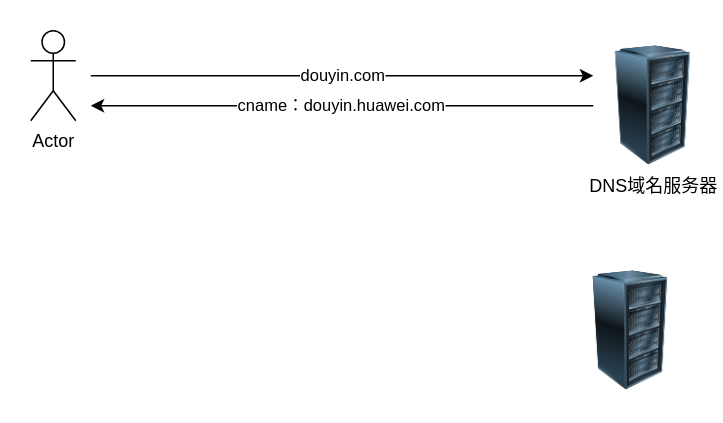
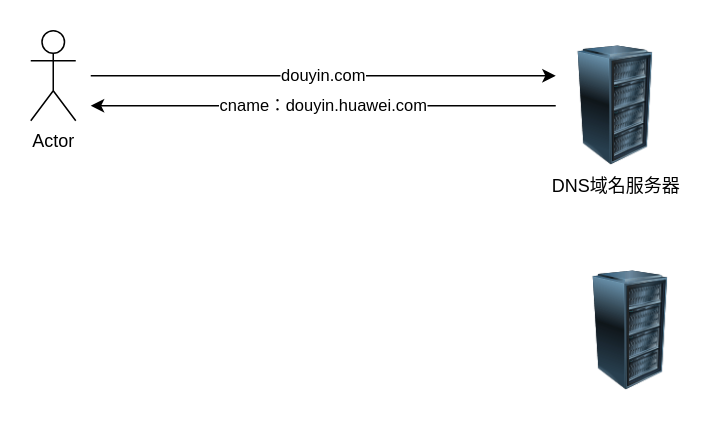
node "DNS域名服务器": moved (653, 106) -> (616, 106)
